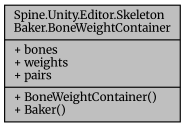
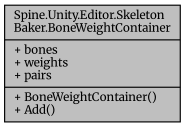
node "Spine.Unity.Editor.Skeleton": text "+ Baker()" -> "+ Add()"
